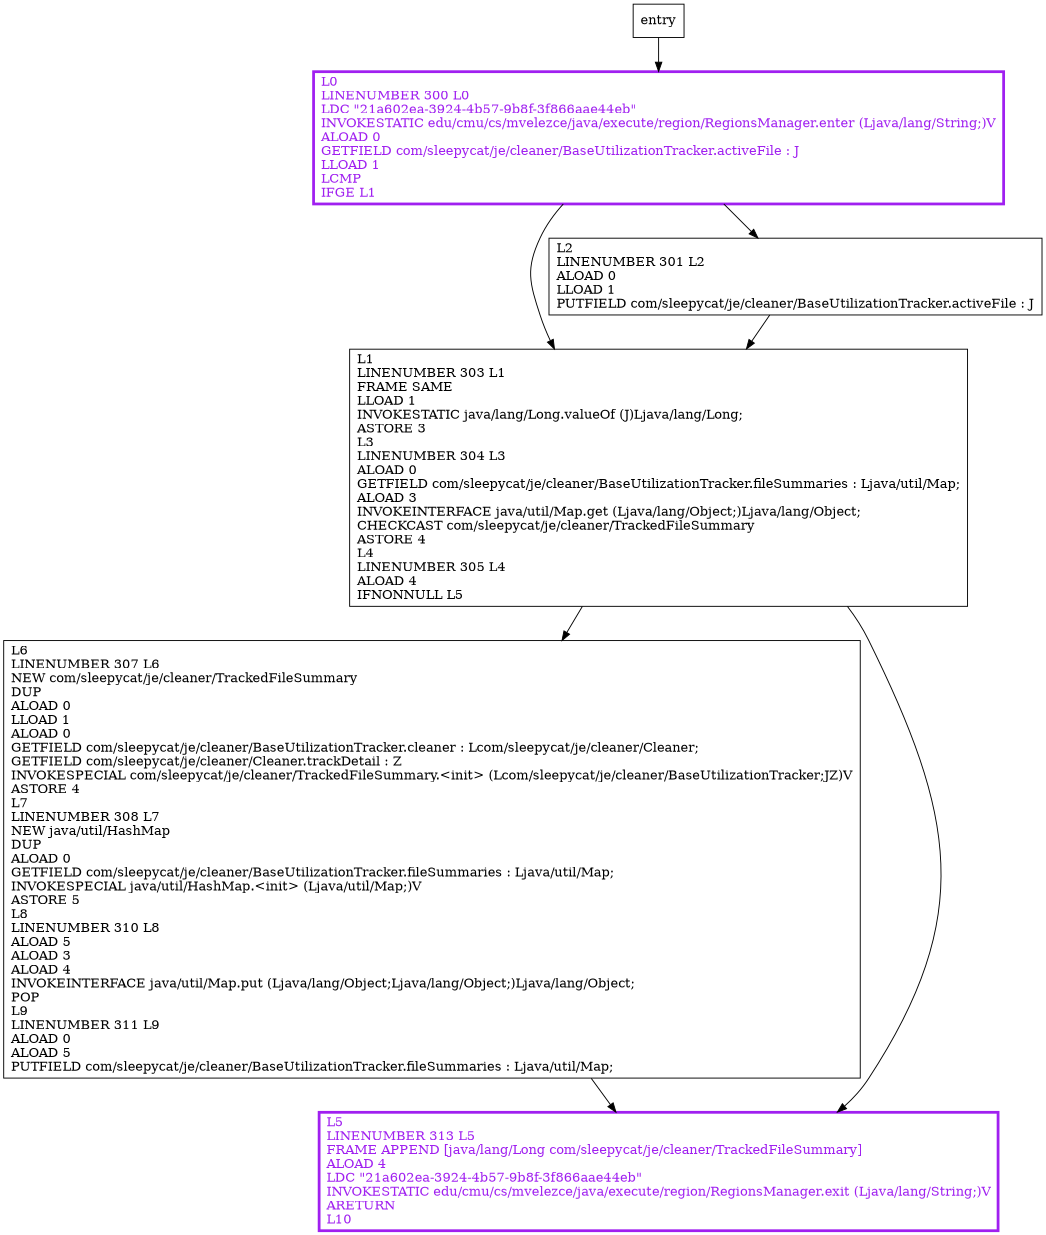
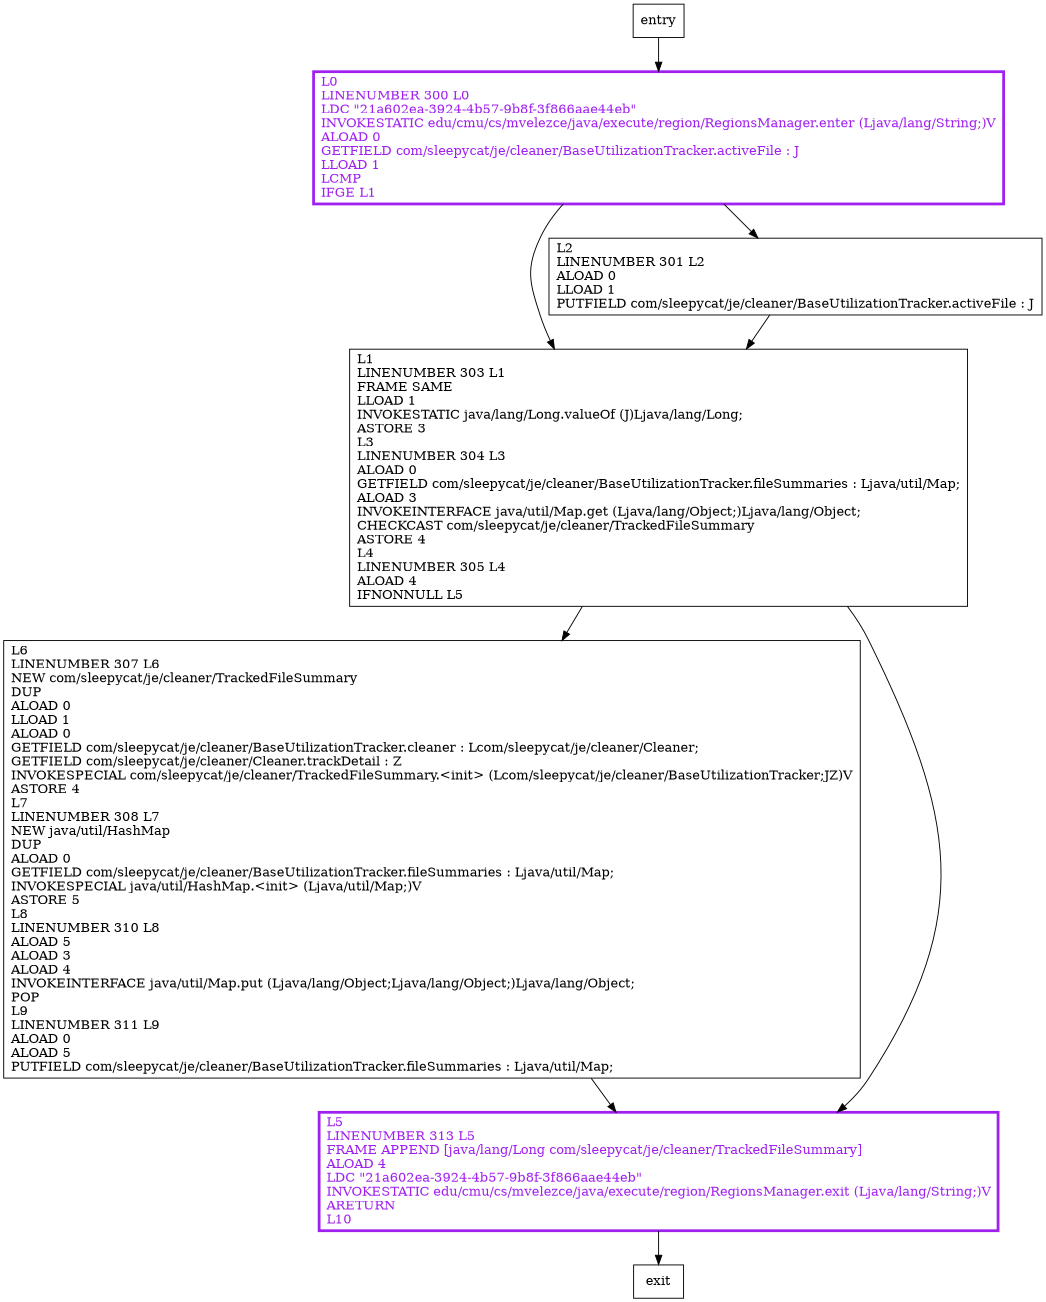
node "exit": added
